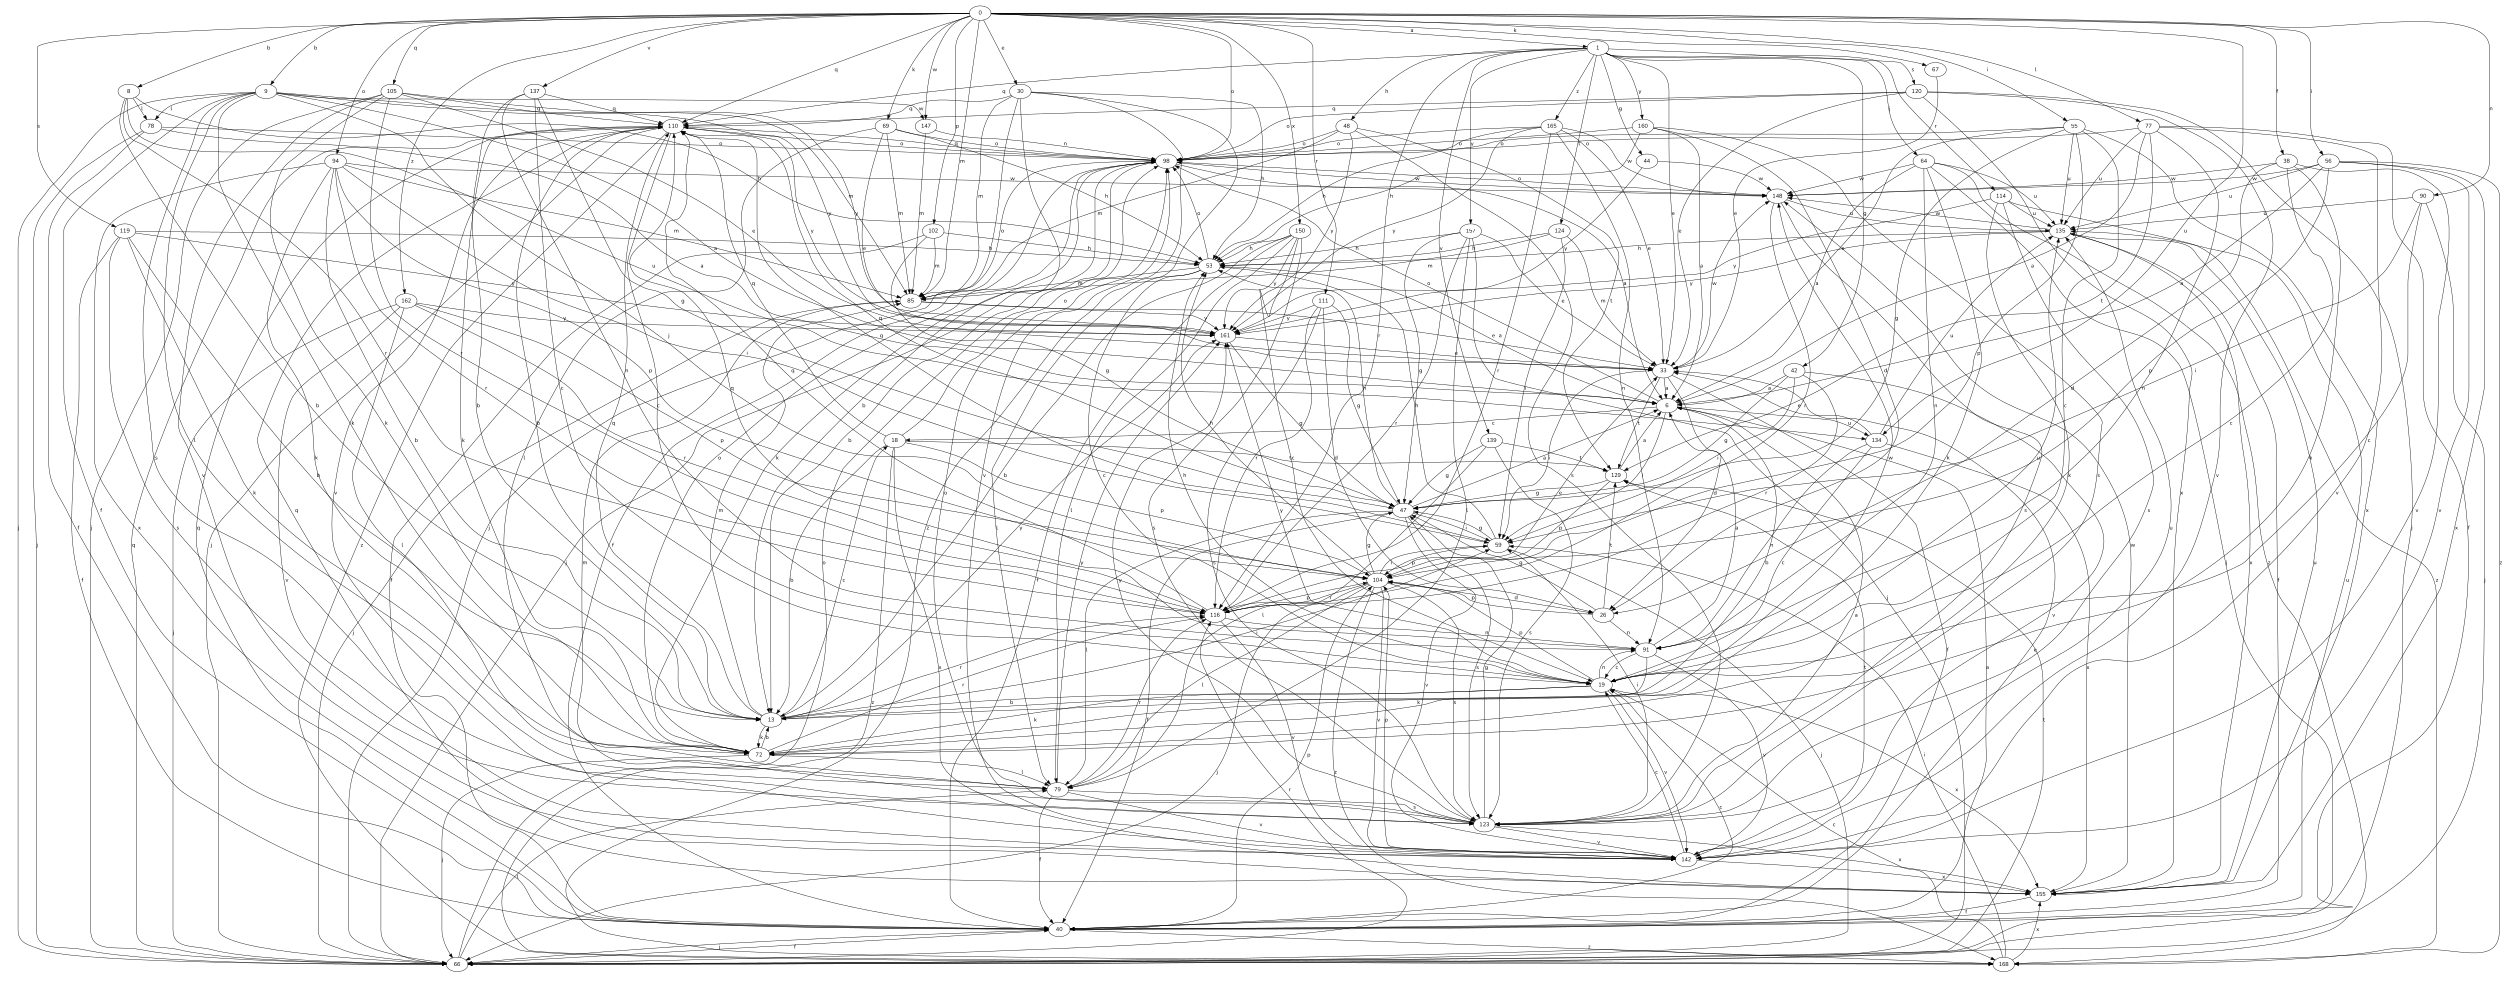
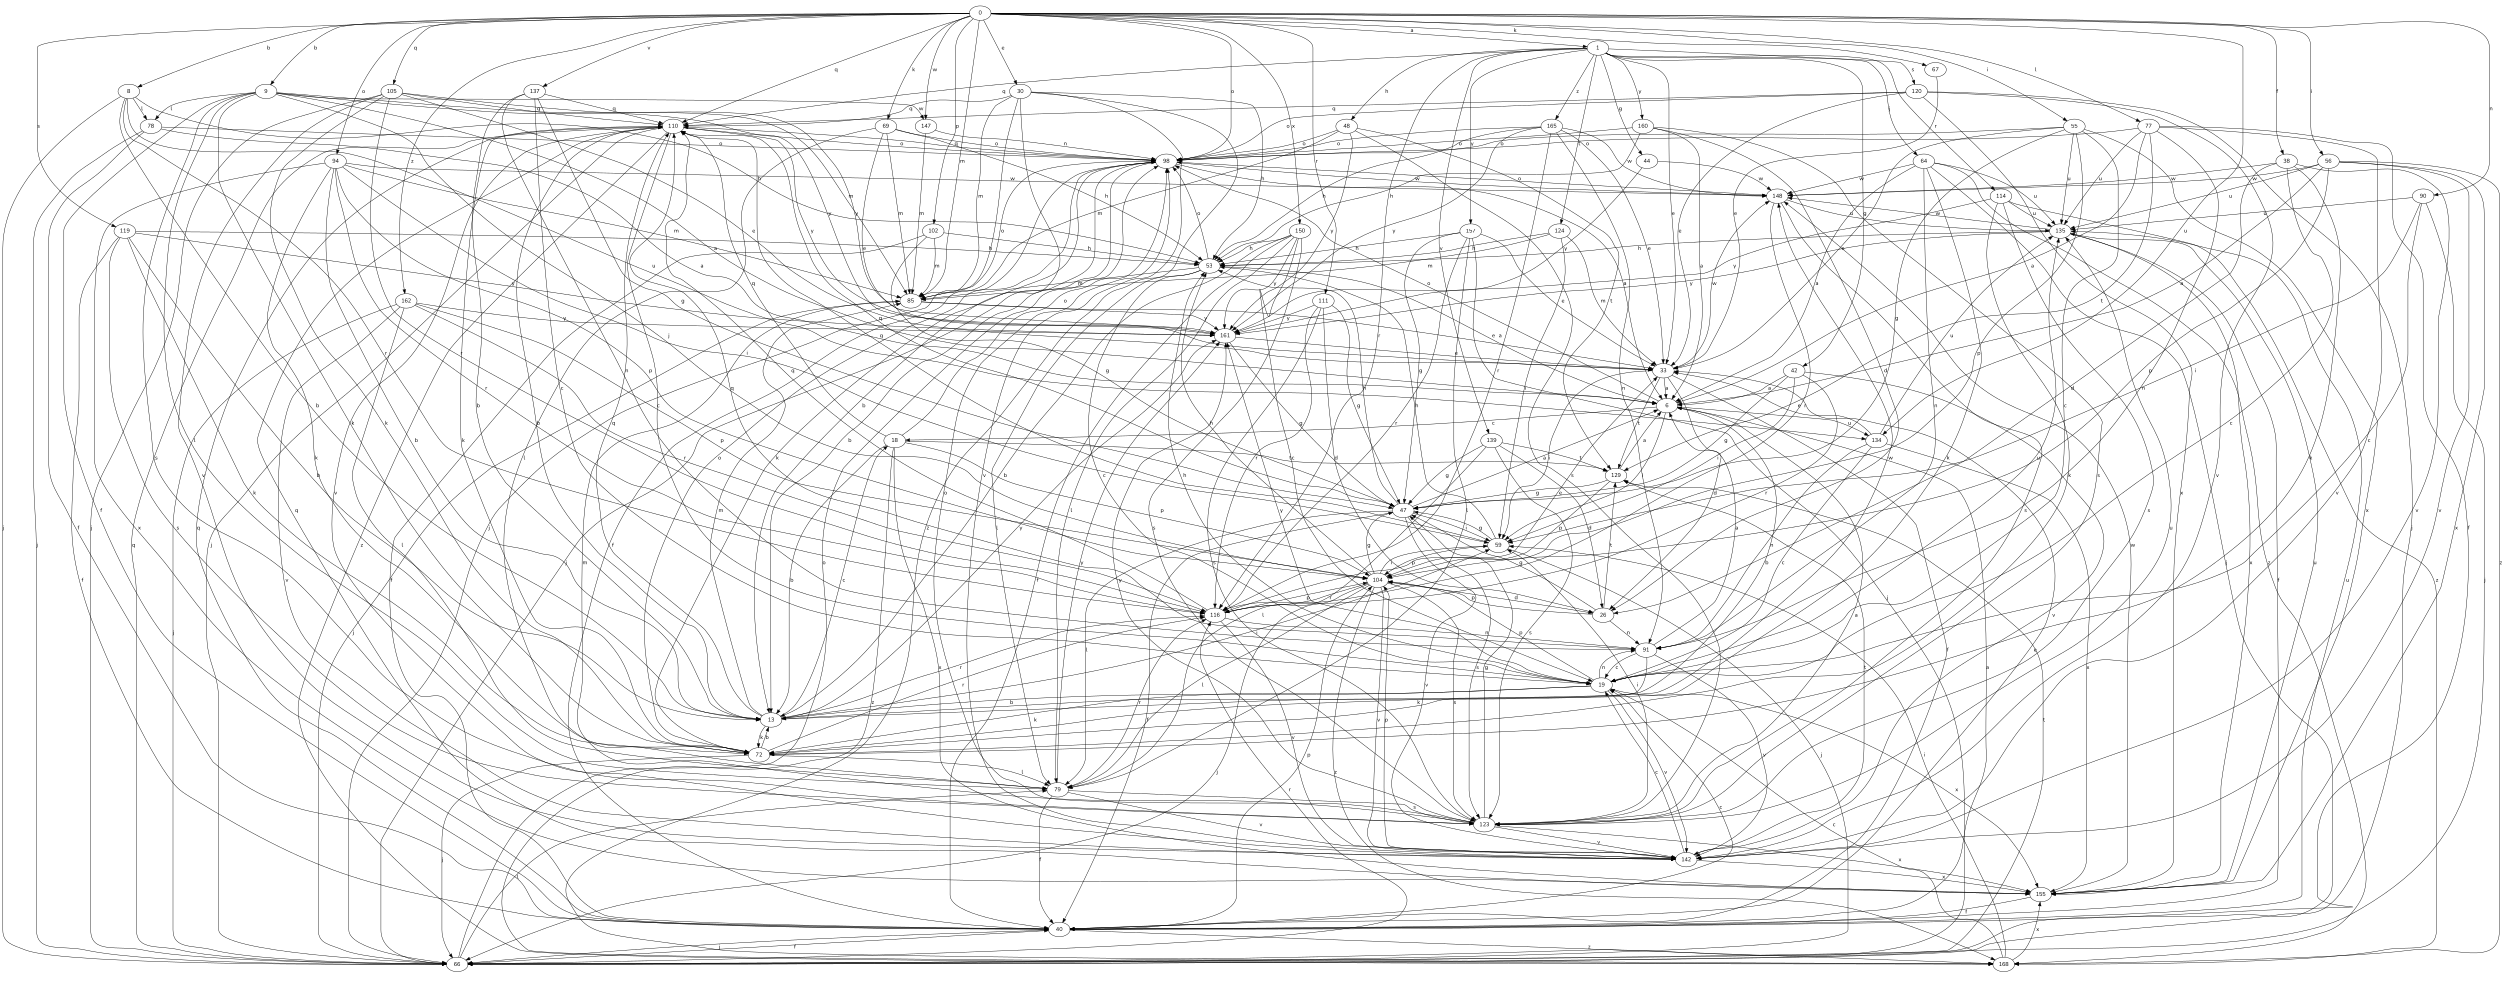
edge "139" -> "26": added, label "d"
edge "9" -> "66": now "8" -> "66"
